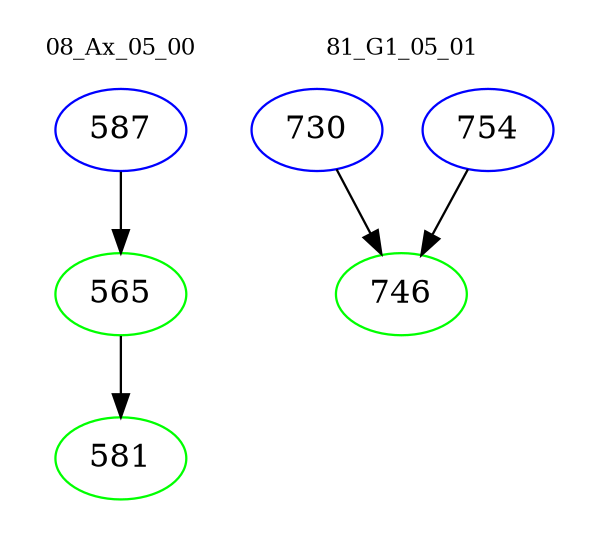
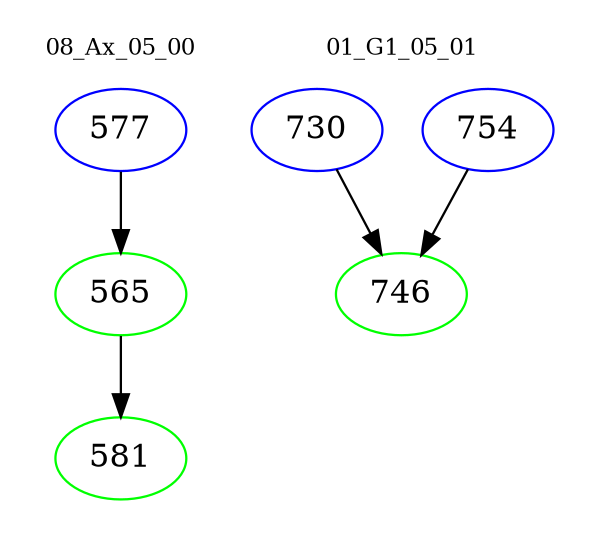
cluster "81_G1_05_01": label "81_G1_05_01" -> "01_G1_05_01"
node "587": label "587" -> "577"
